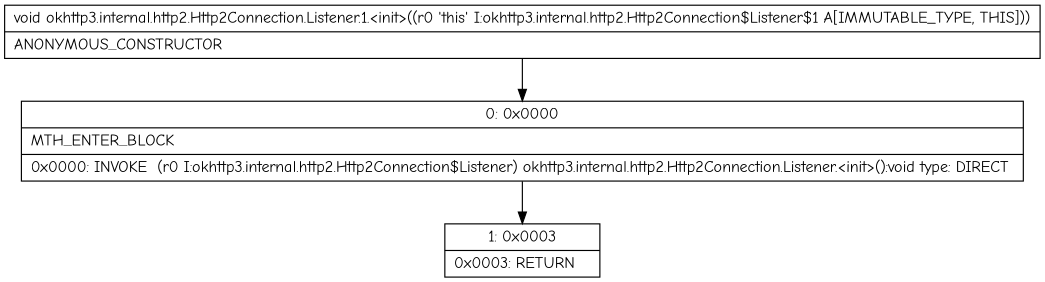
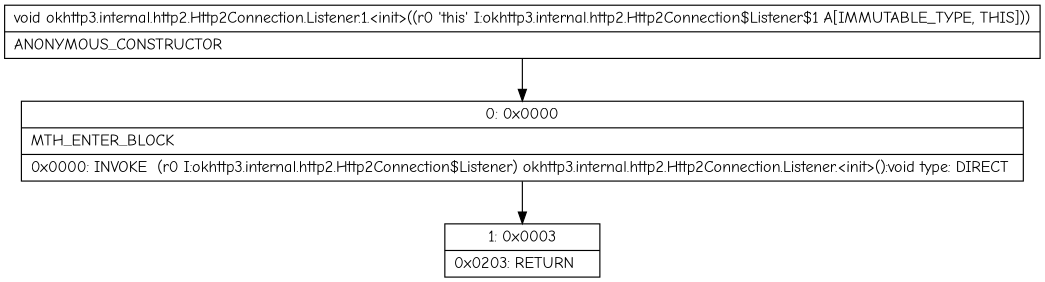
node "1: 0x0003": text "0x0003: RETURN" -> "0x0203: RETURN"
